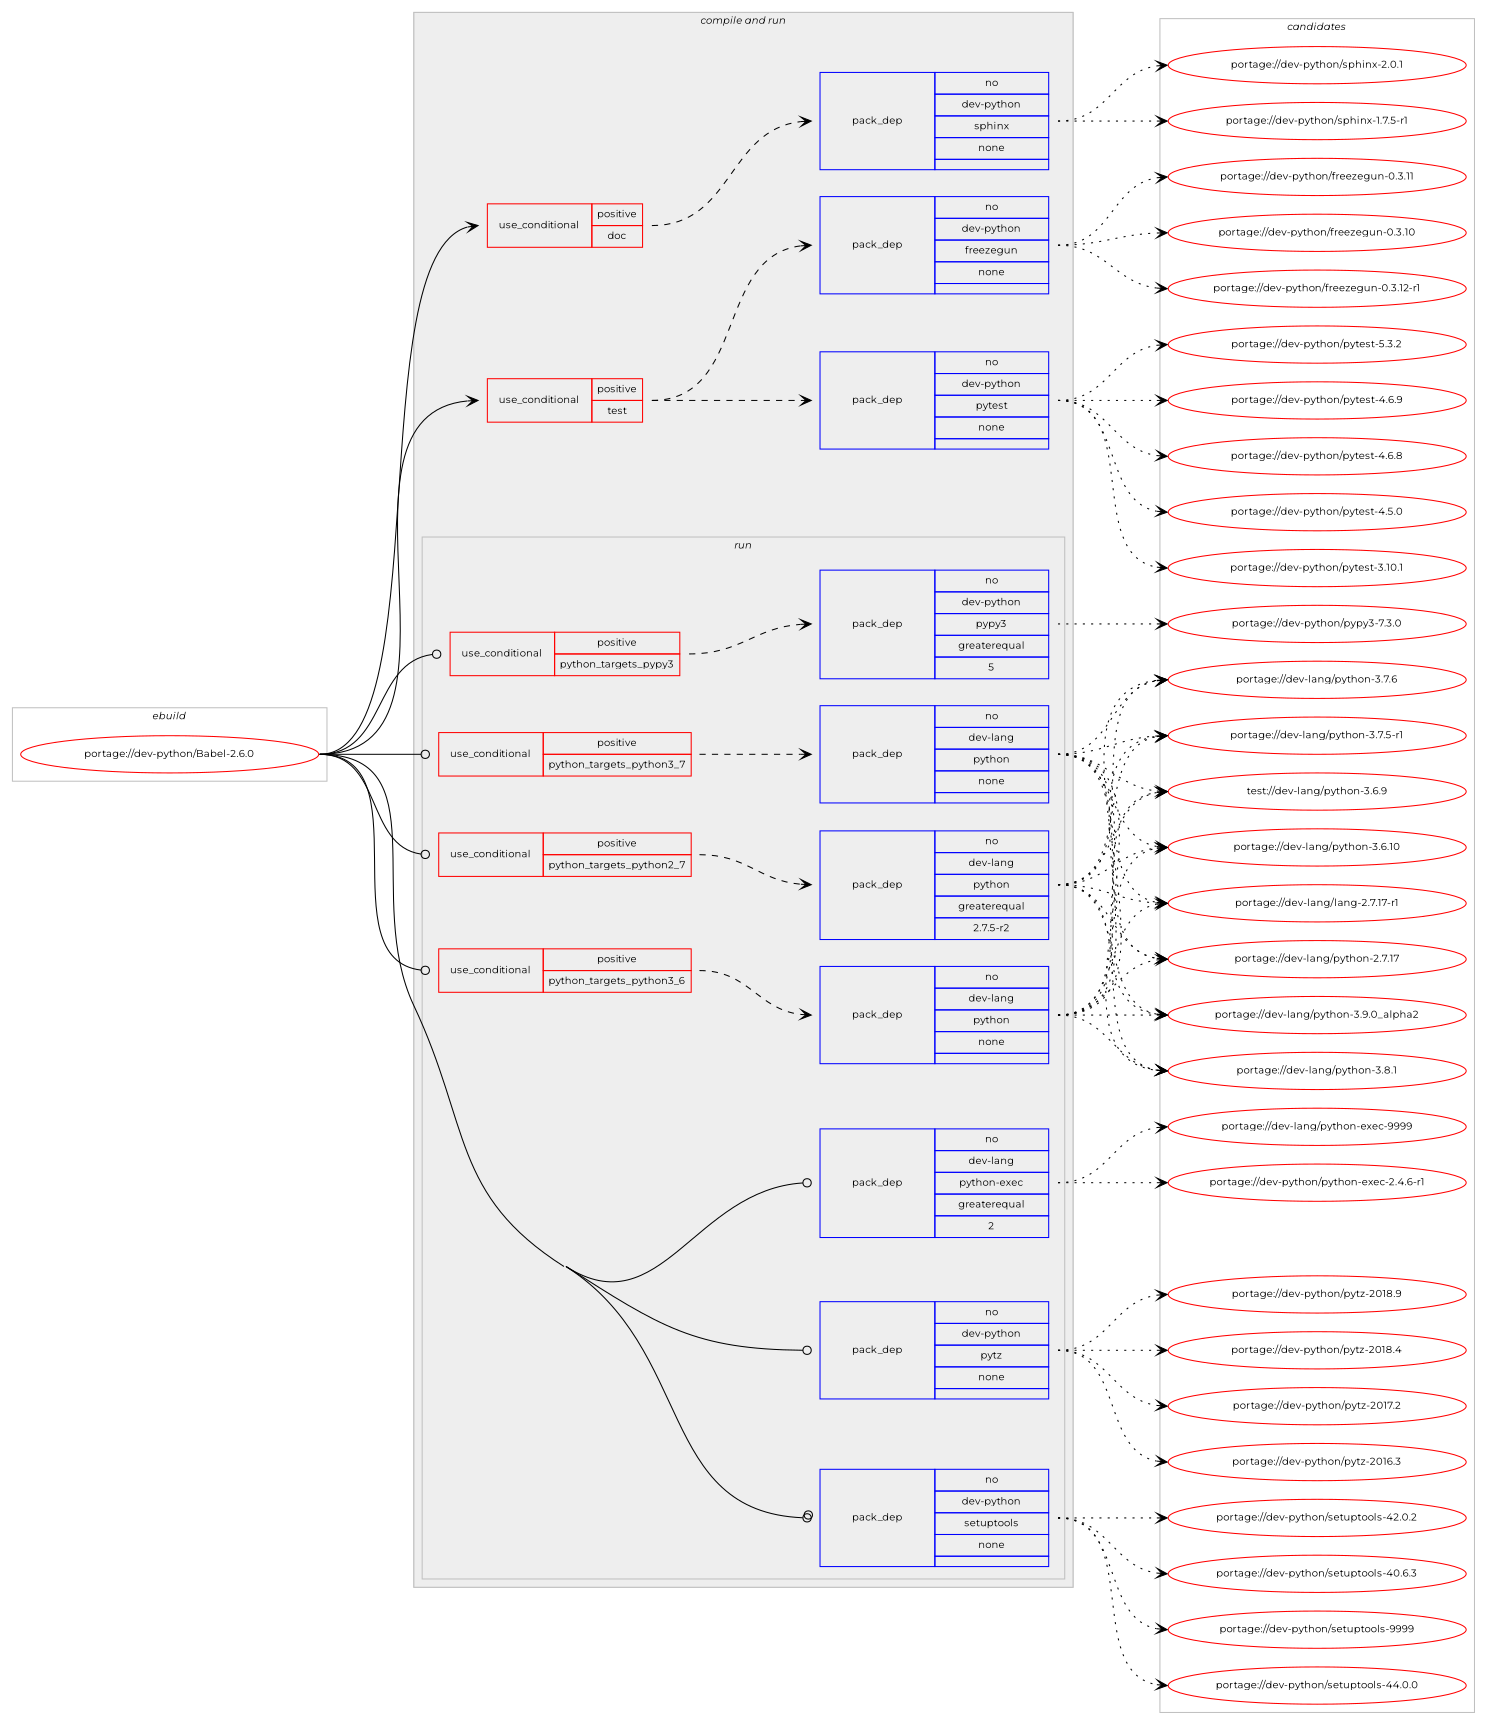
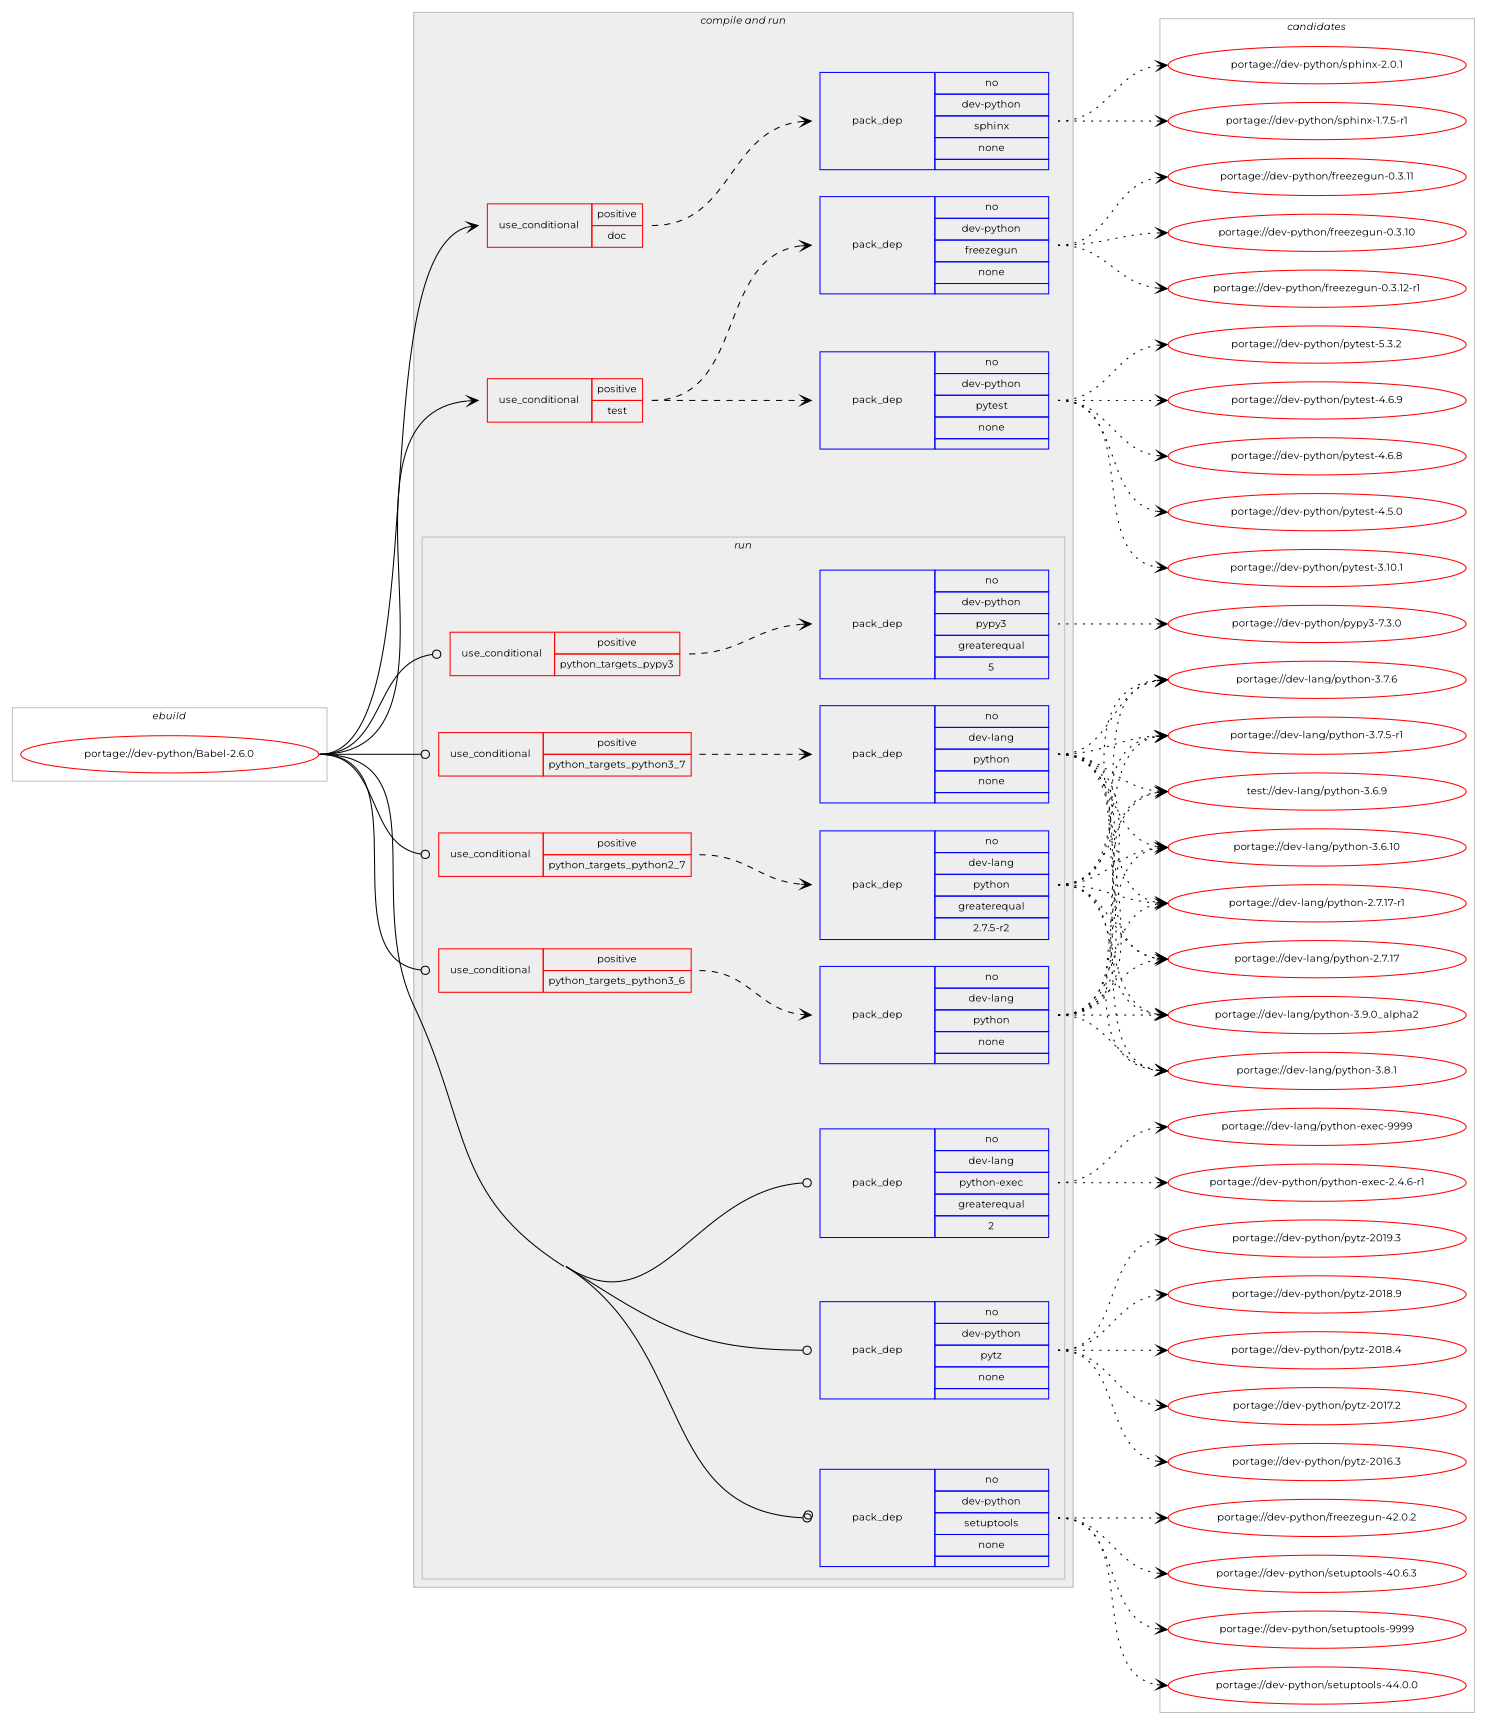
node "portage://dev-lang/lang-2.7.17-r1": label "portage://dev-lang/lang-2.7.17-r1" -> "portage://dev-lang/python-2.7.17-r1"
node "portage://dev-python/pytz-2019.3": added
node "portage://dev-python/setuptools-42.0.2": label "portage://dev-python/setuptools-42.0.2" -> "portage://dev-python/freezegun-42.0.2"
